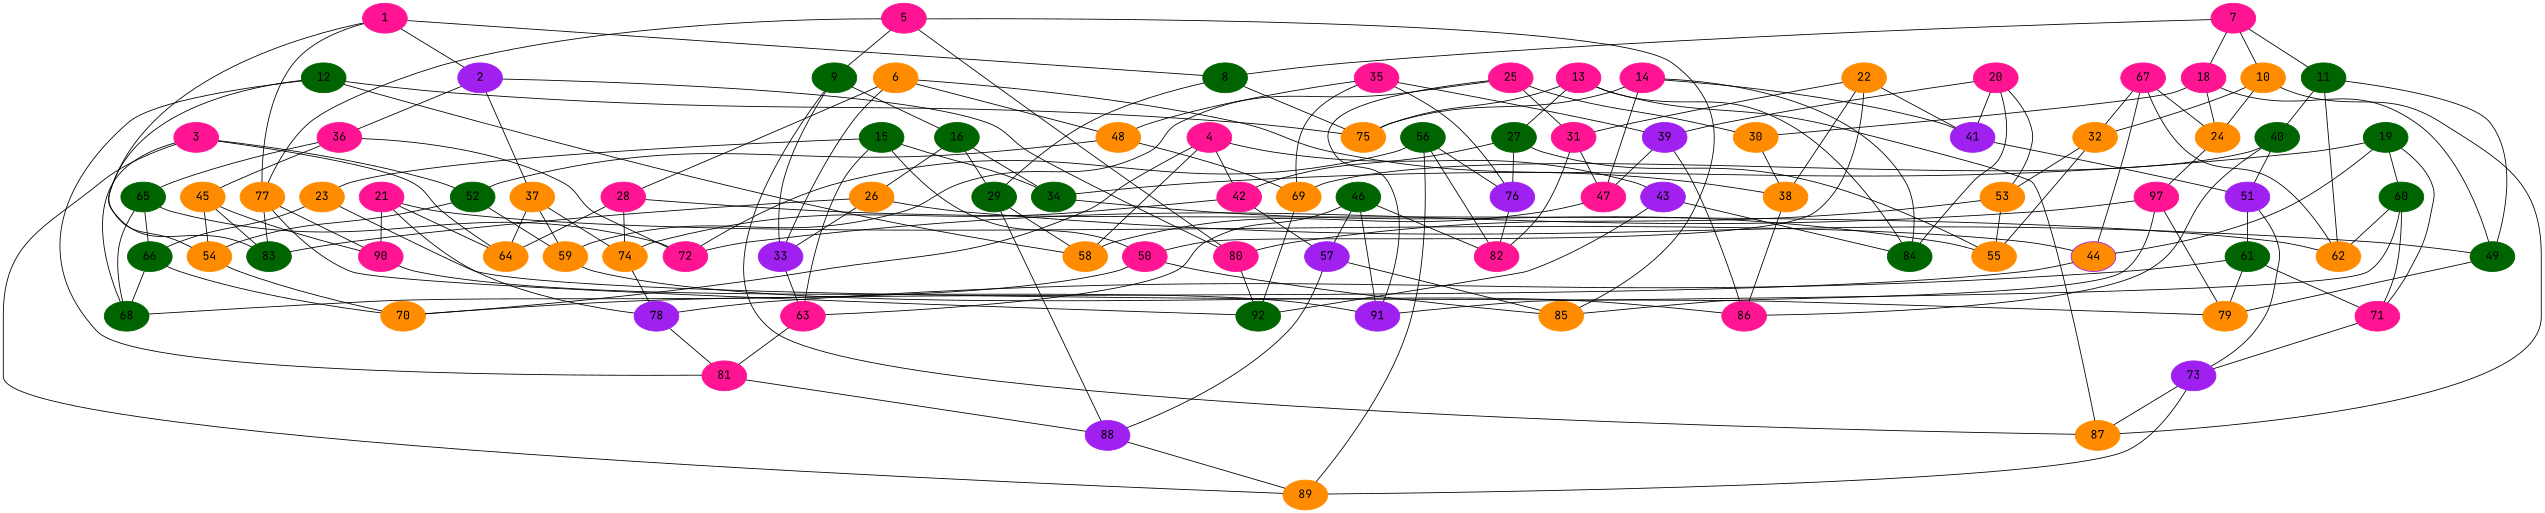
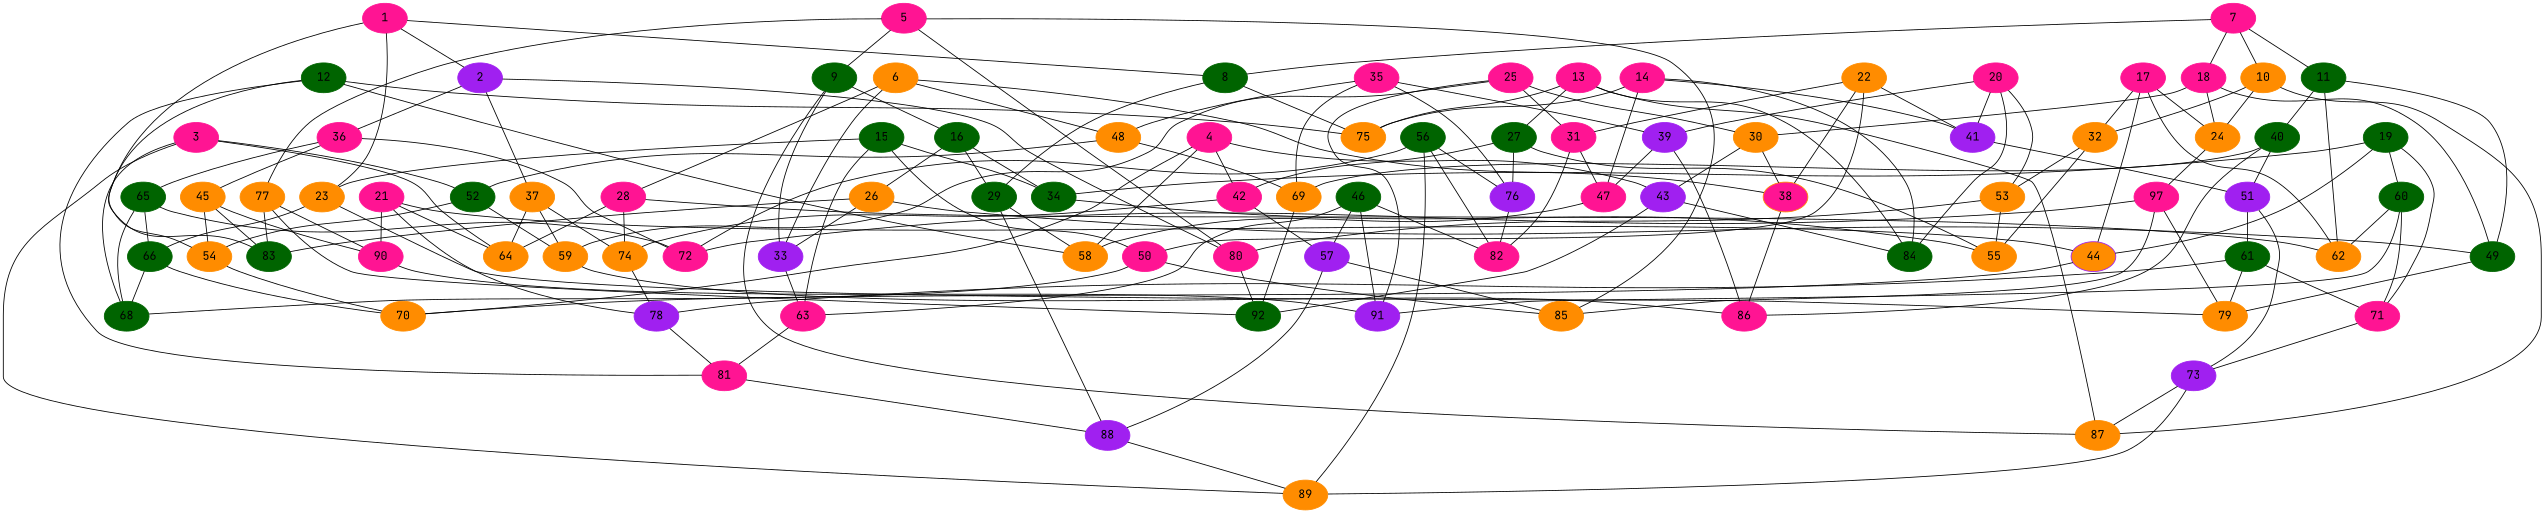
edge "1" -- "77": now "1" -- "23"
node "67": label "67" -> "17"
edge "30" -- "43": added
node "38": fillcolor darkorange -> deeppink
